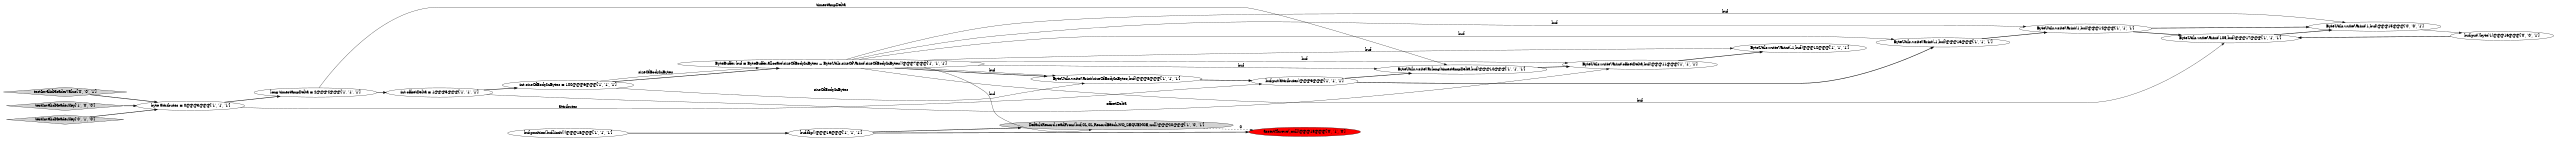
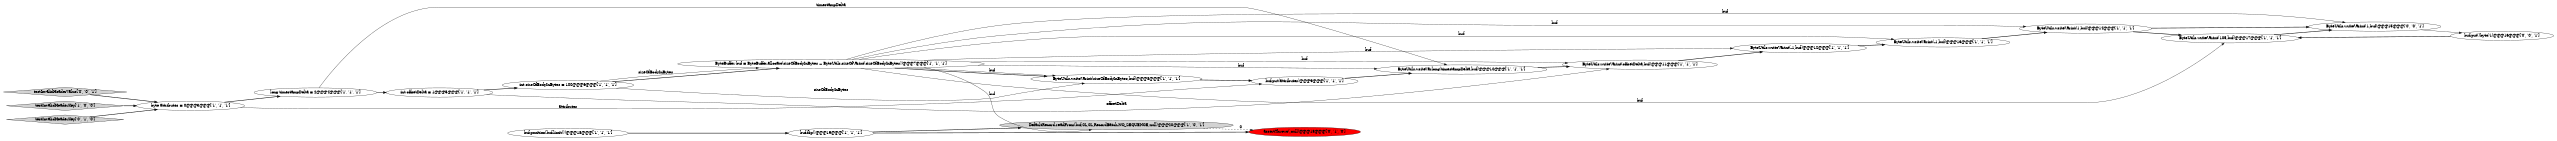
edge "buf.put(attributes)@@@9@@@['1', '1', '1']" -> "ByteUtils.writeVarint(-1,buf)@@@13@@@['1', '1', '1']": now "ByteUtils.writeVarint(-1,buf)@@@12@@@['1', '1', '1']" -> "ByteUtils.writeVarint(-1,buf)@@@13@@@['1', '1', '1']"
